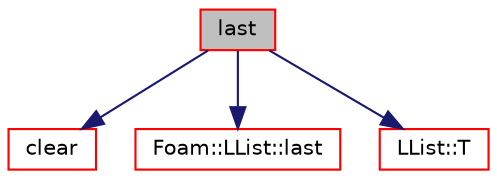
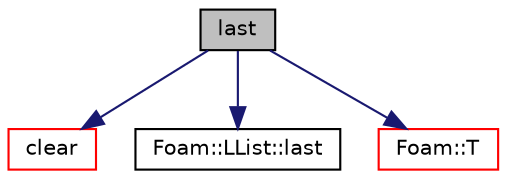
node "last": color red -> black
node "Foam::LList::last": color red -> black
node "LList::T": label "LList::T" -> "Foam::T"
